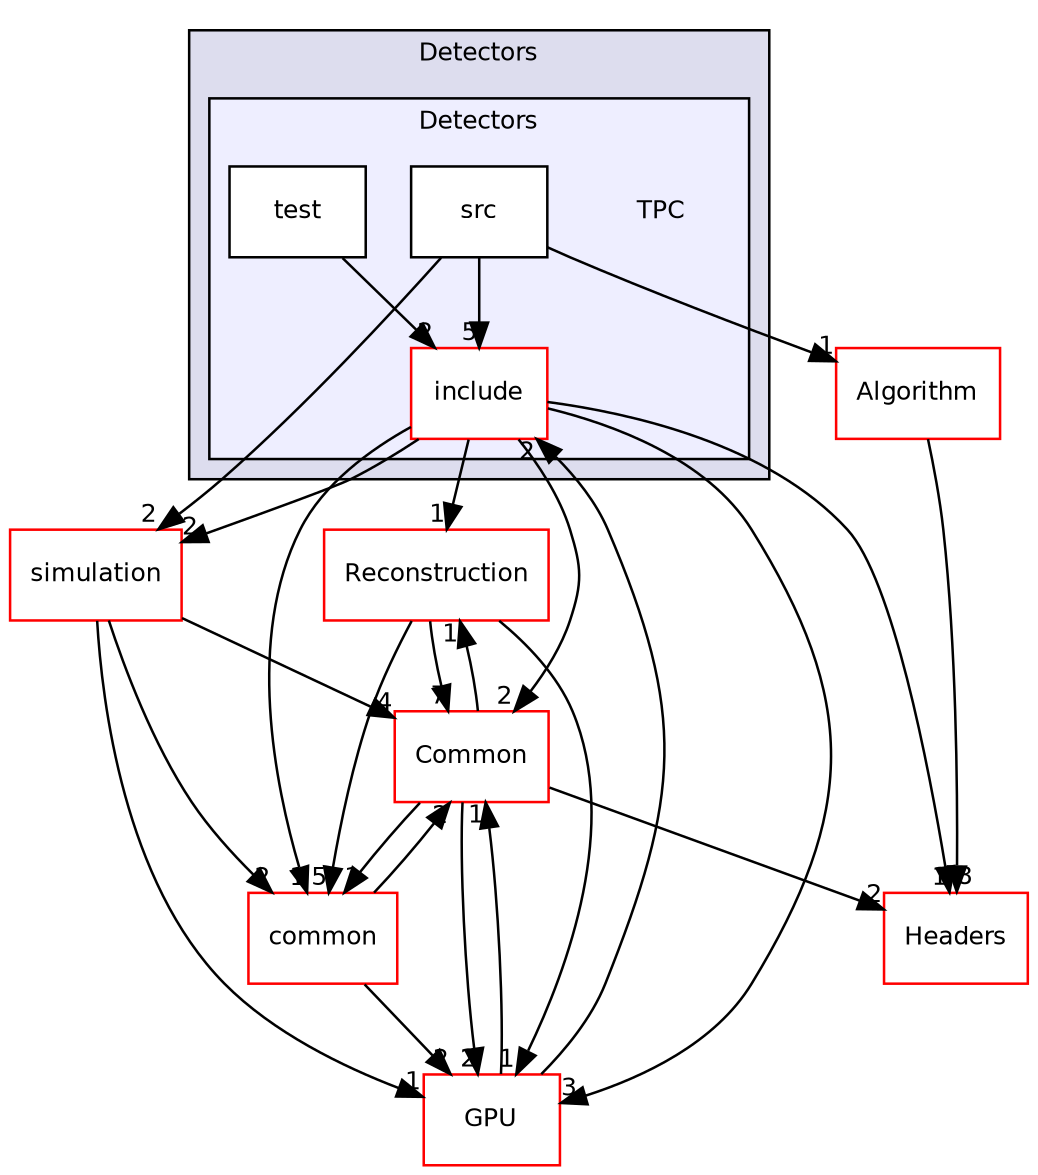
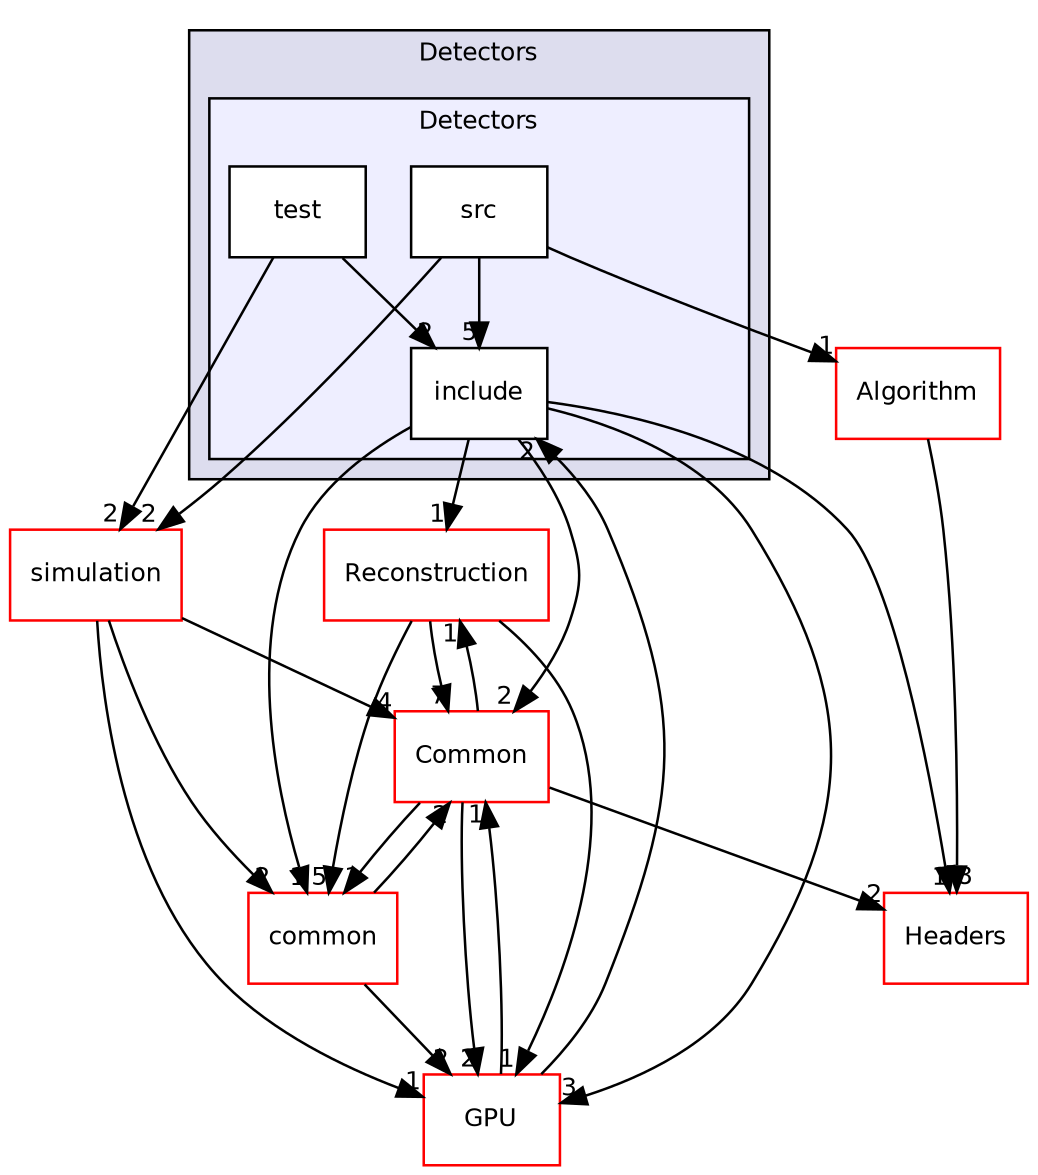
node "TPC": removed
node "include": color red -> black
edge "include" -> "simulation": now "test" -> "simulation"
